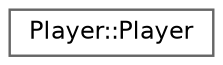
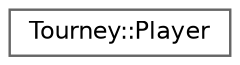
node "Player::Player": label "Player::Player" -> "Tourney::Player"
